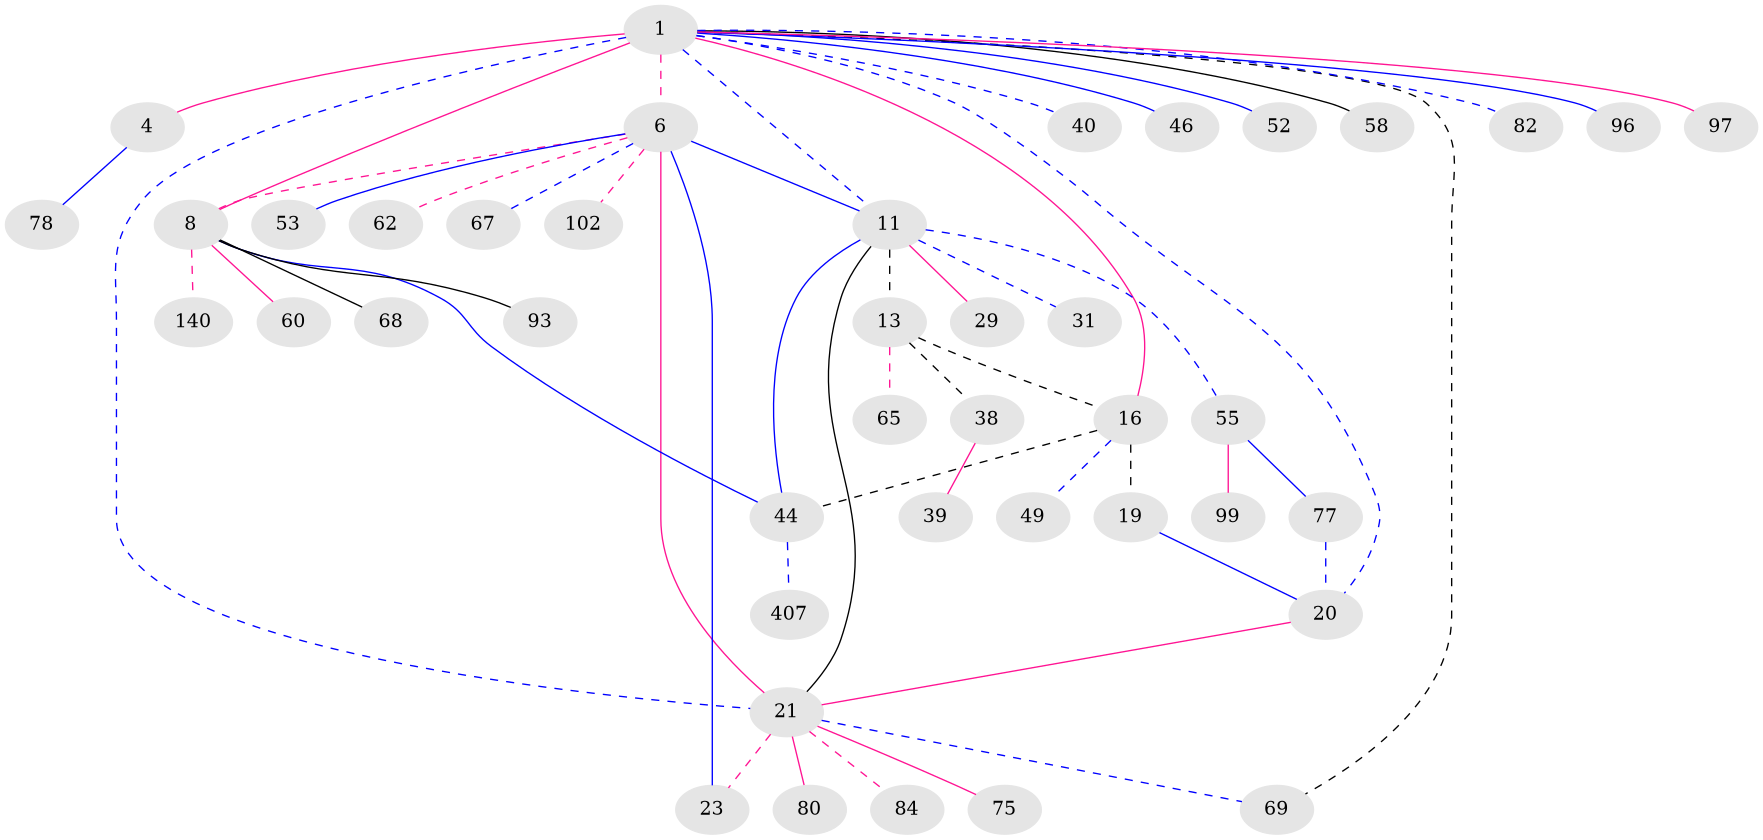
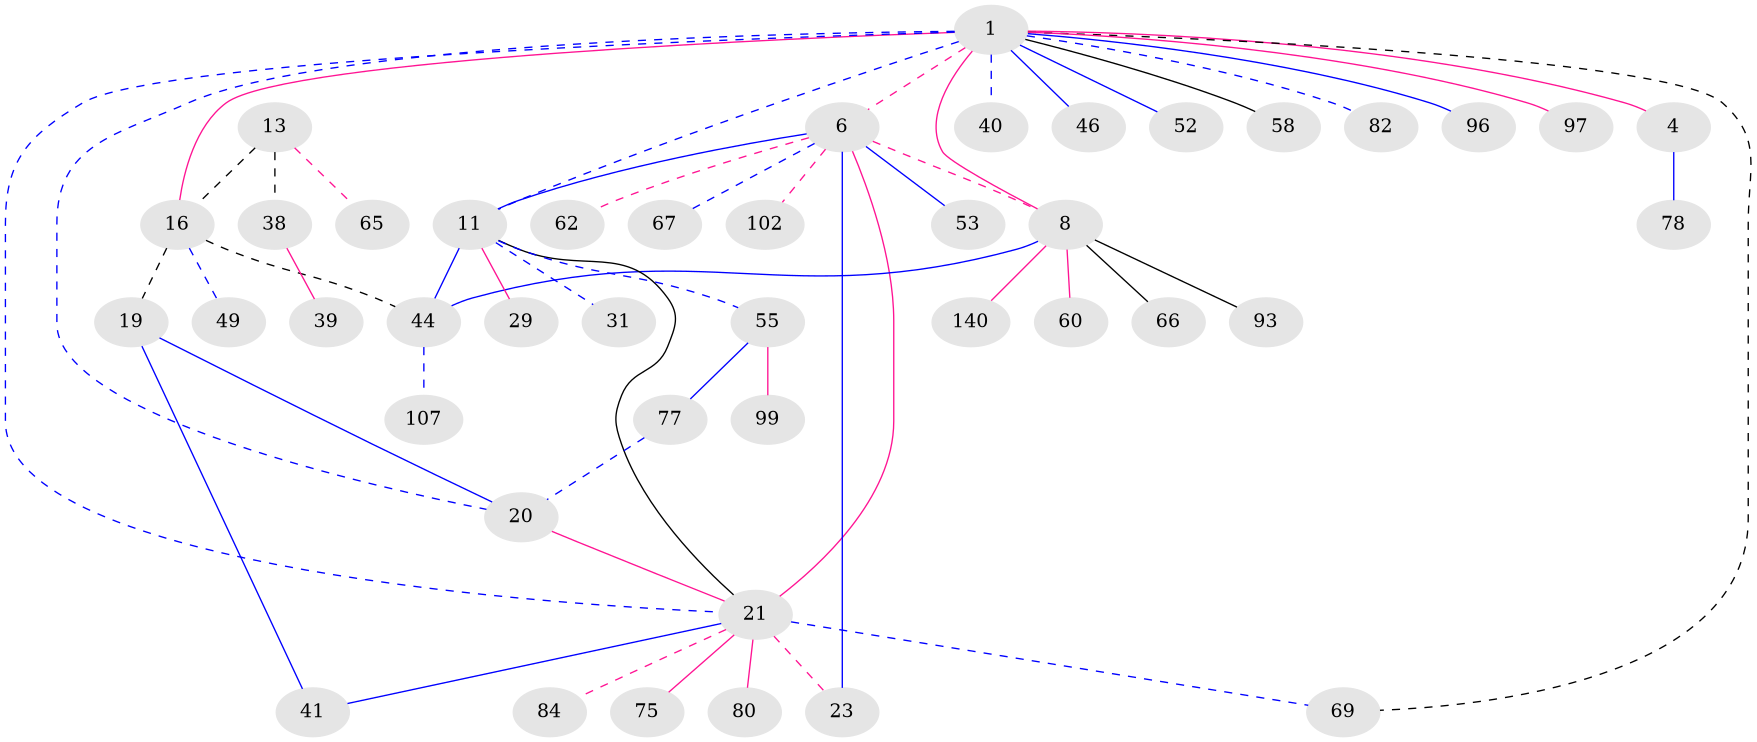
edge "8" -- "140": style dashed -> solid
edge "11" -- "13": removed
node "68": label "68" -> "66"
node "407": label "407" -> "107"
node "41": added
